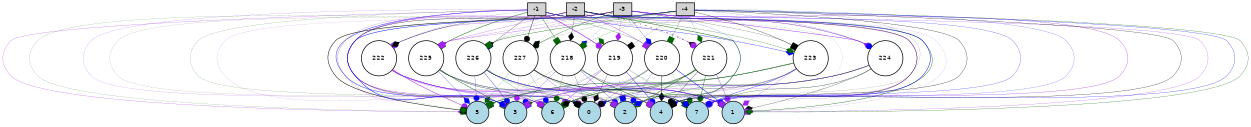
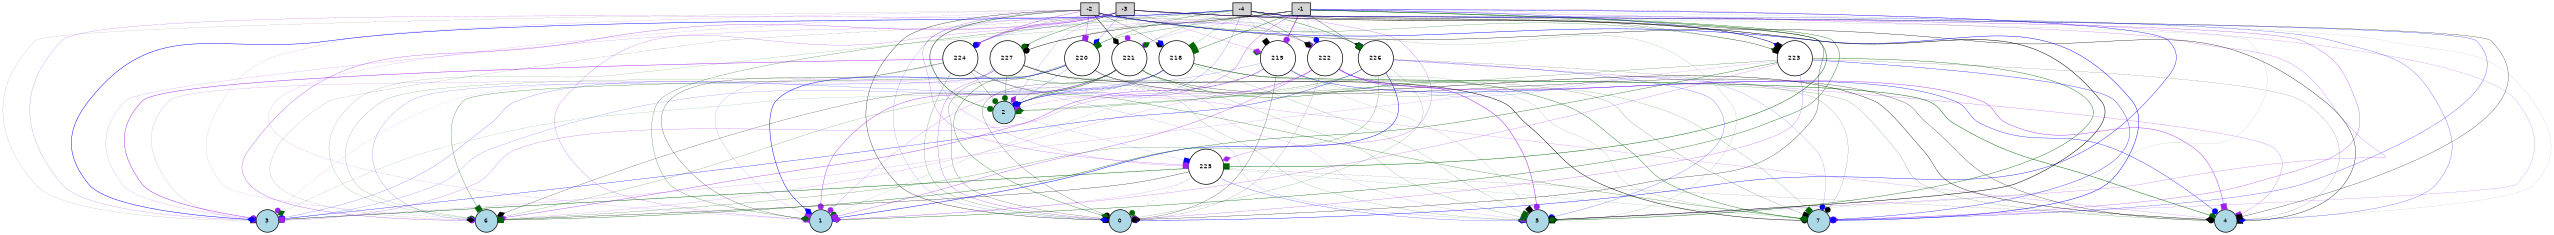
edge "-2" -> "221": style dotted -> solid
edge "225" -> "0": style solid -> dotted
edge "225" -> "2": reversed
